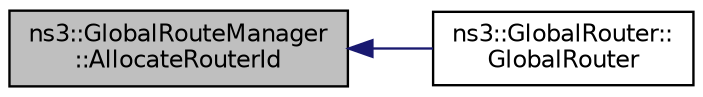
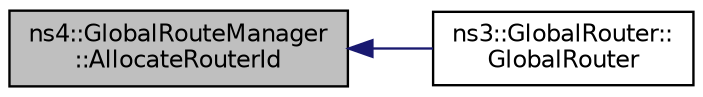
node "ns3::GlobalRouteManager ::AllocateRouterId": label "ns3::GlobalRouteManager ::AllocateRouterId" -> "ns4::GlobalRouteManager ::AllocateRouterId"
